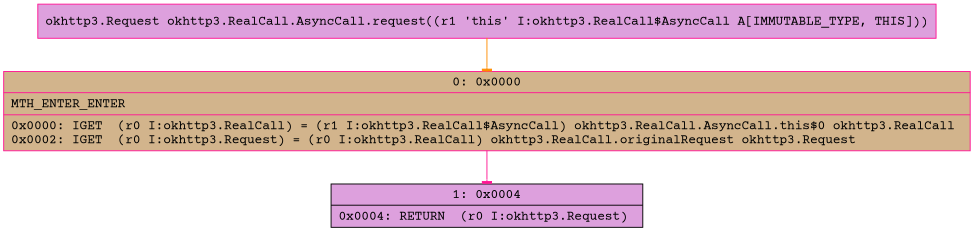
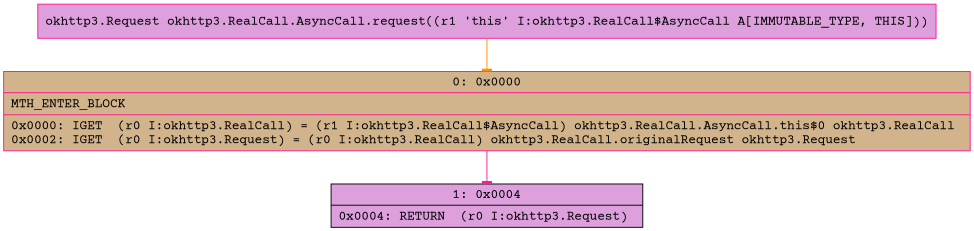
node "0: 0x0000": text "MTH_ENTER_ENTER" -> "MTH_ENTER_BLOCK"
